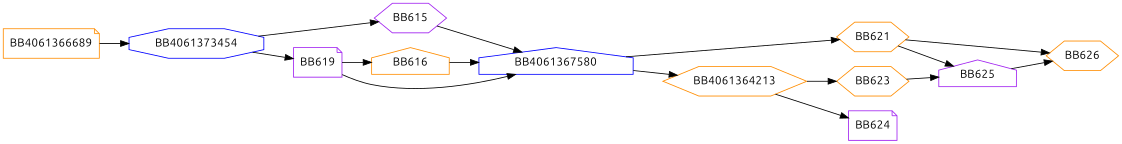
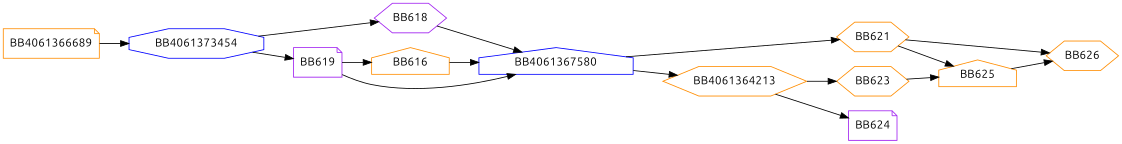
node "BB615": label "BB615" -> "BB618"
node "BB625": color purple -> darkorange
